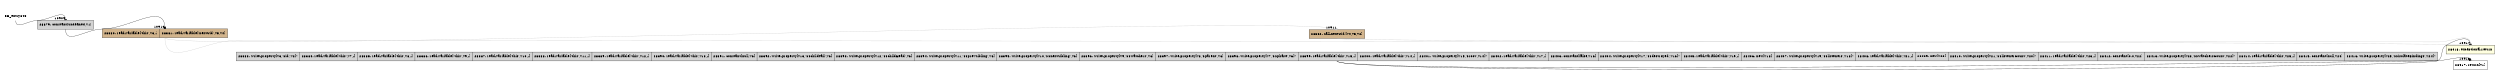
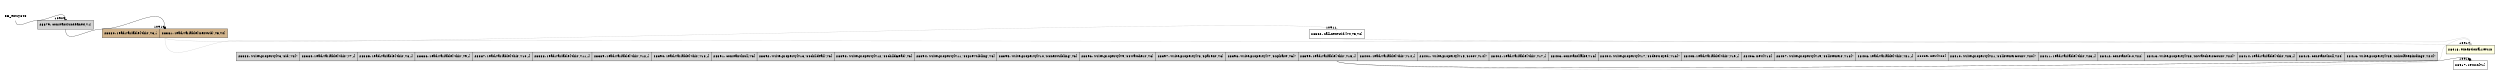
node "28382: call-nextUid [v4,v5,v2]": fillcolor tan -> white
edge "28383: write-property[v3,'$id',v2]*" -> "28418: exceptional-return": color black -> gray
